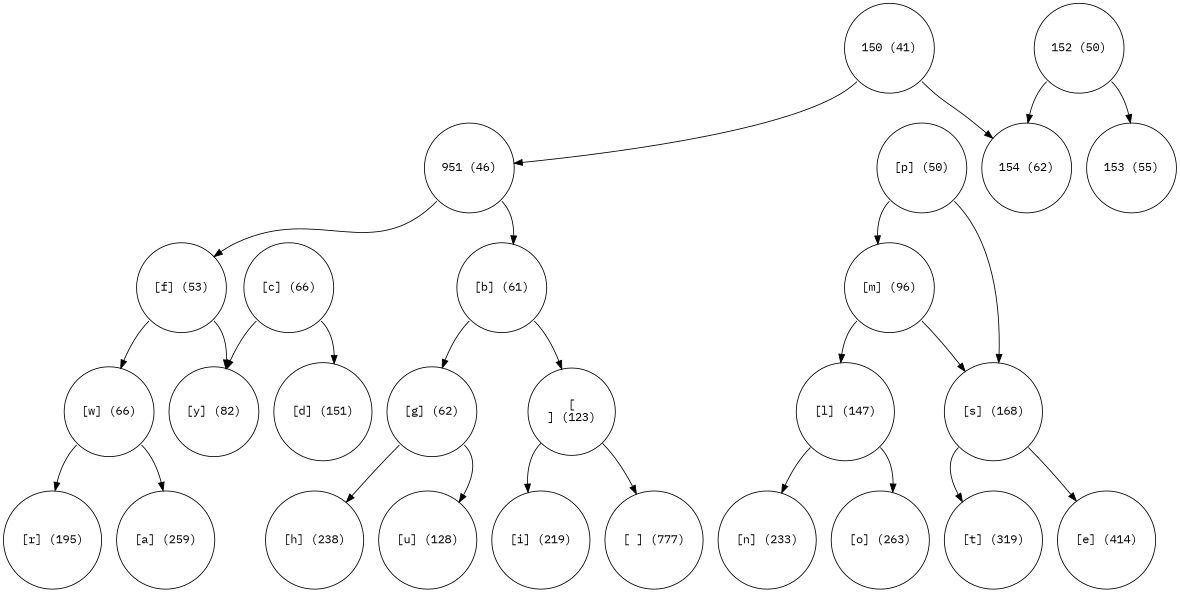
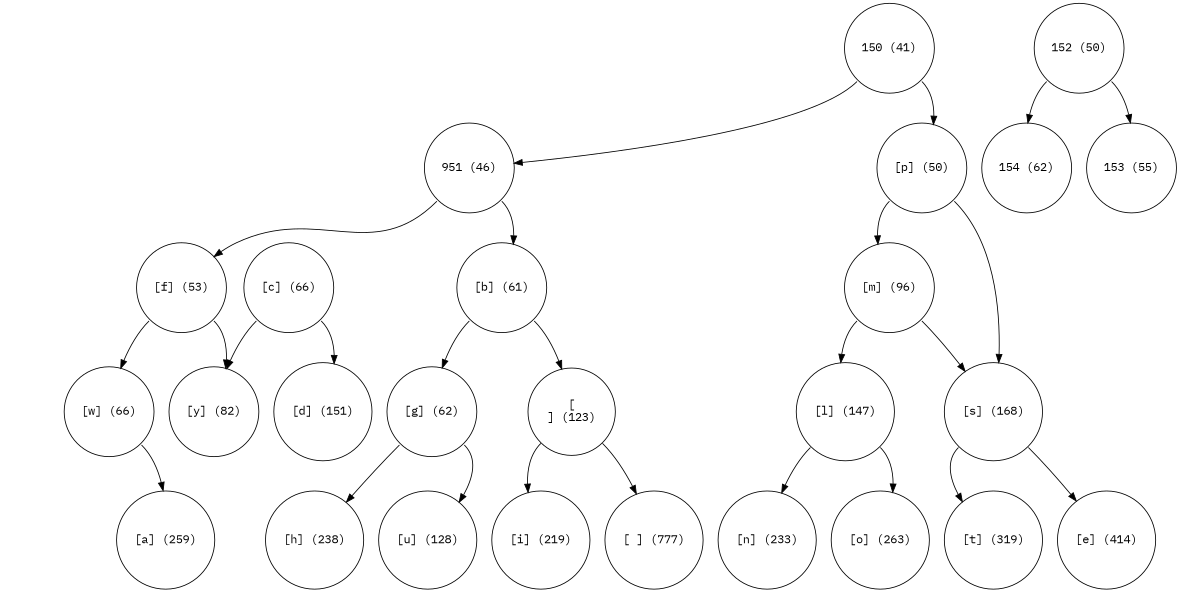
edge "150 (41)" -> "154 (62)": now "150 (41)" -> "[p] (50)"
node "[r] (195)": removed
